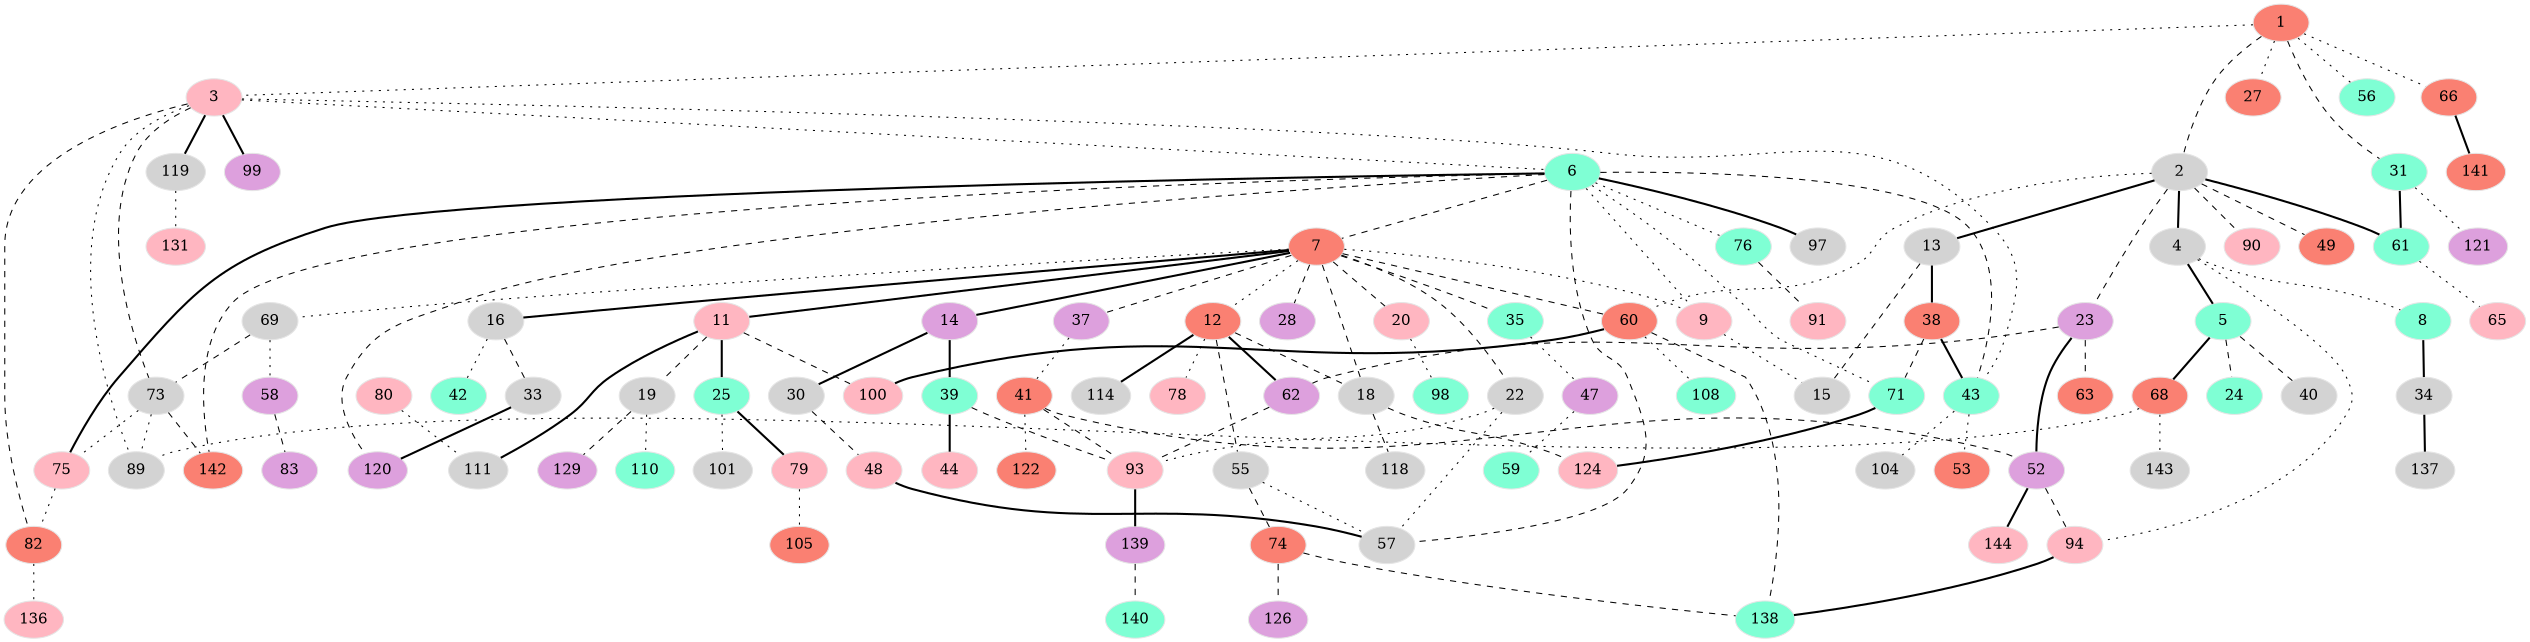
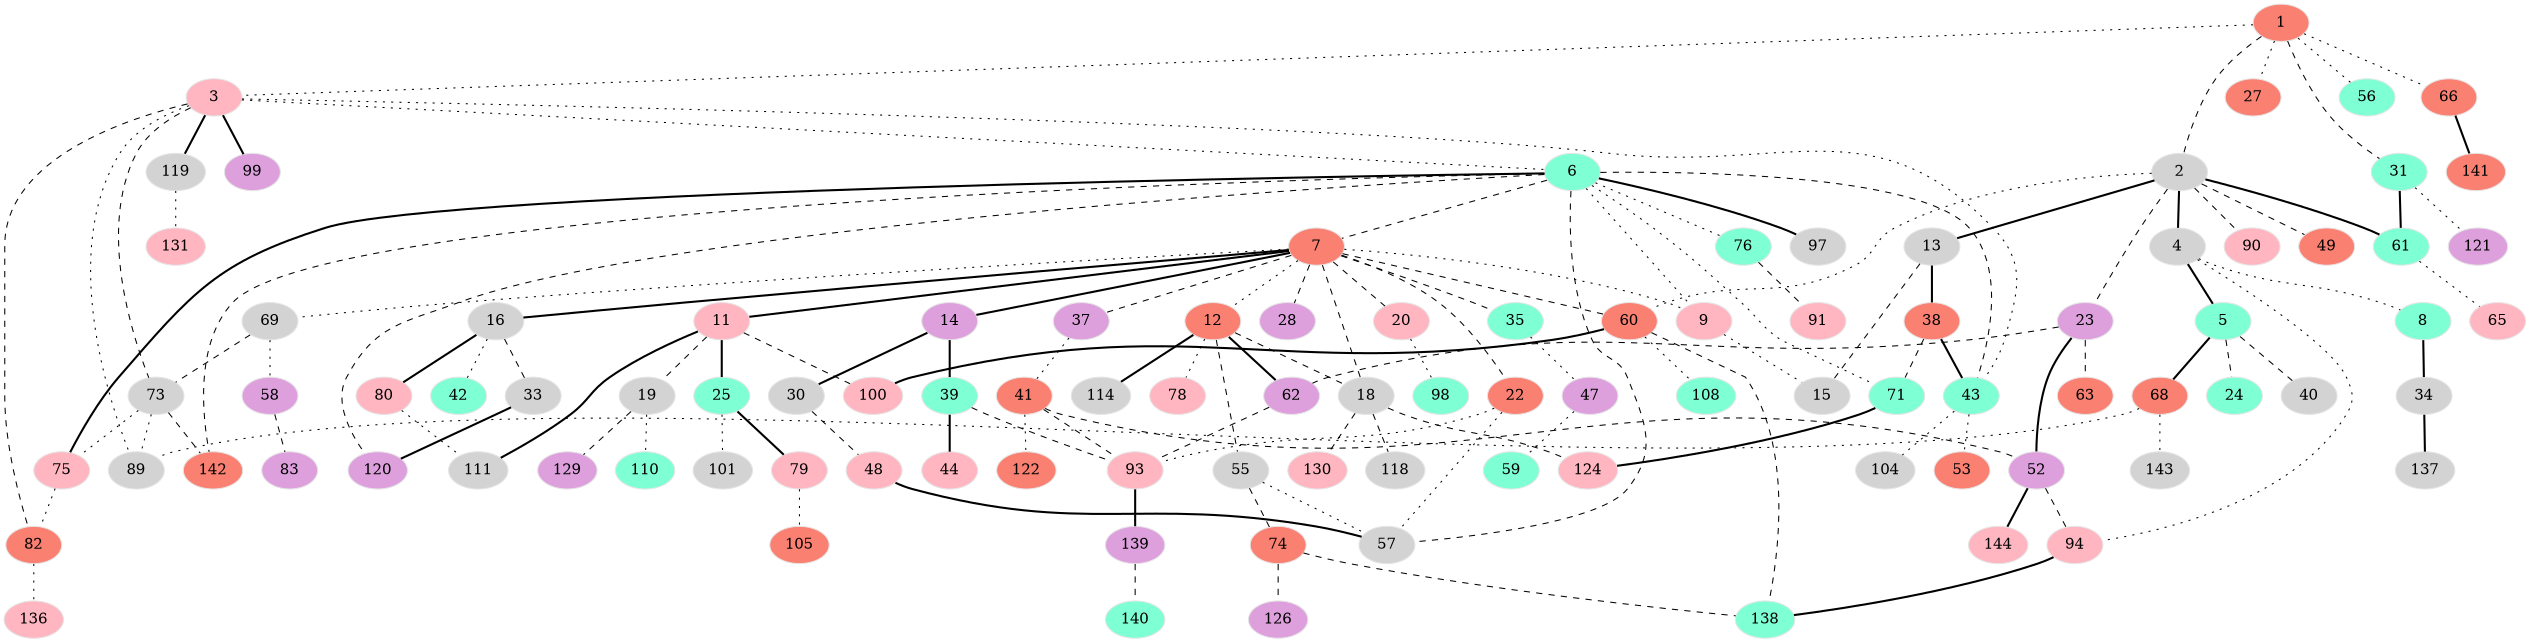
edge "16" -- "80": added
node "22": fillcolor lightgrey -> salmon
node "130": added
